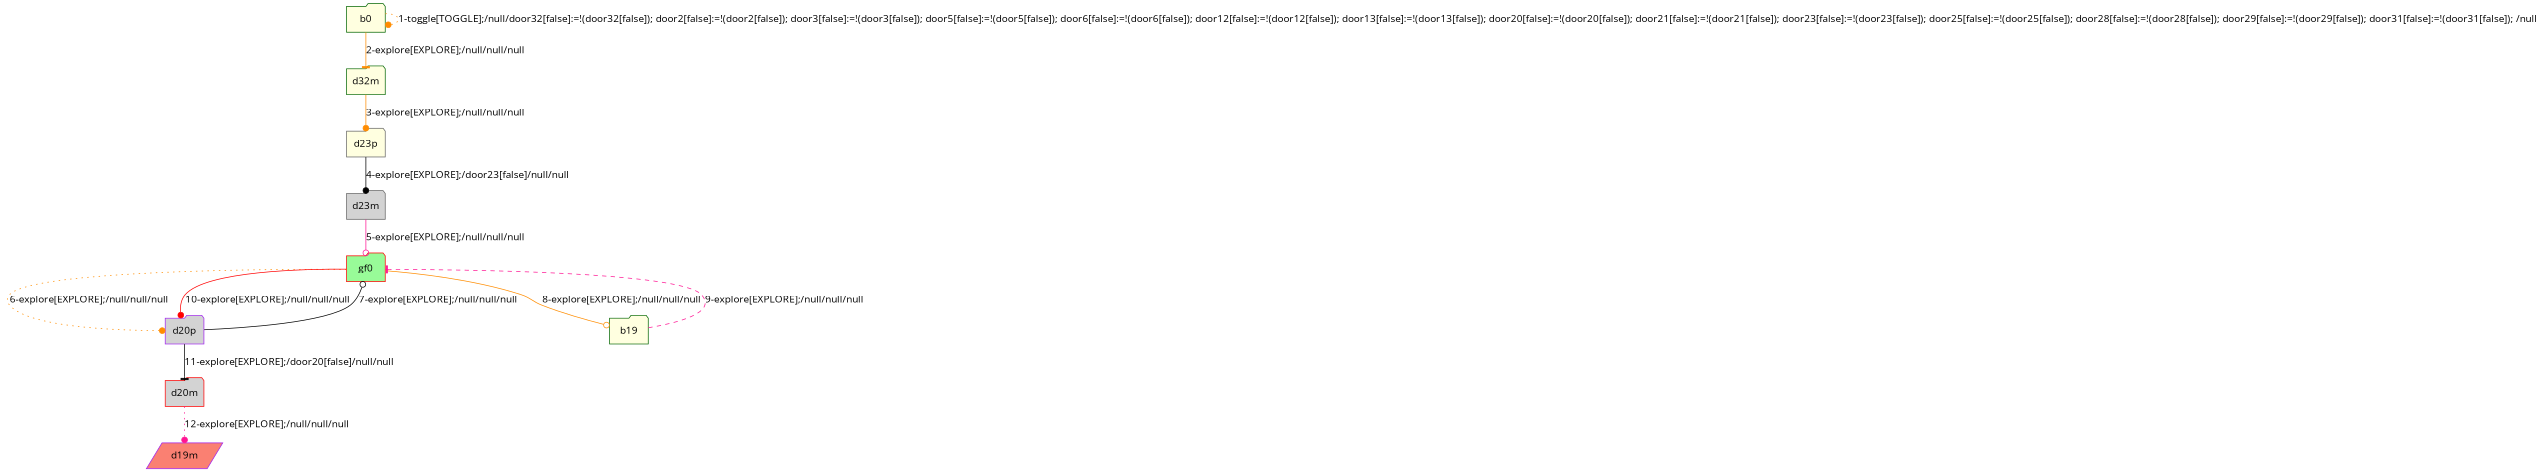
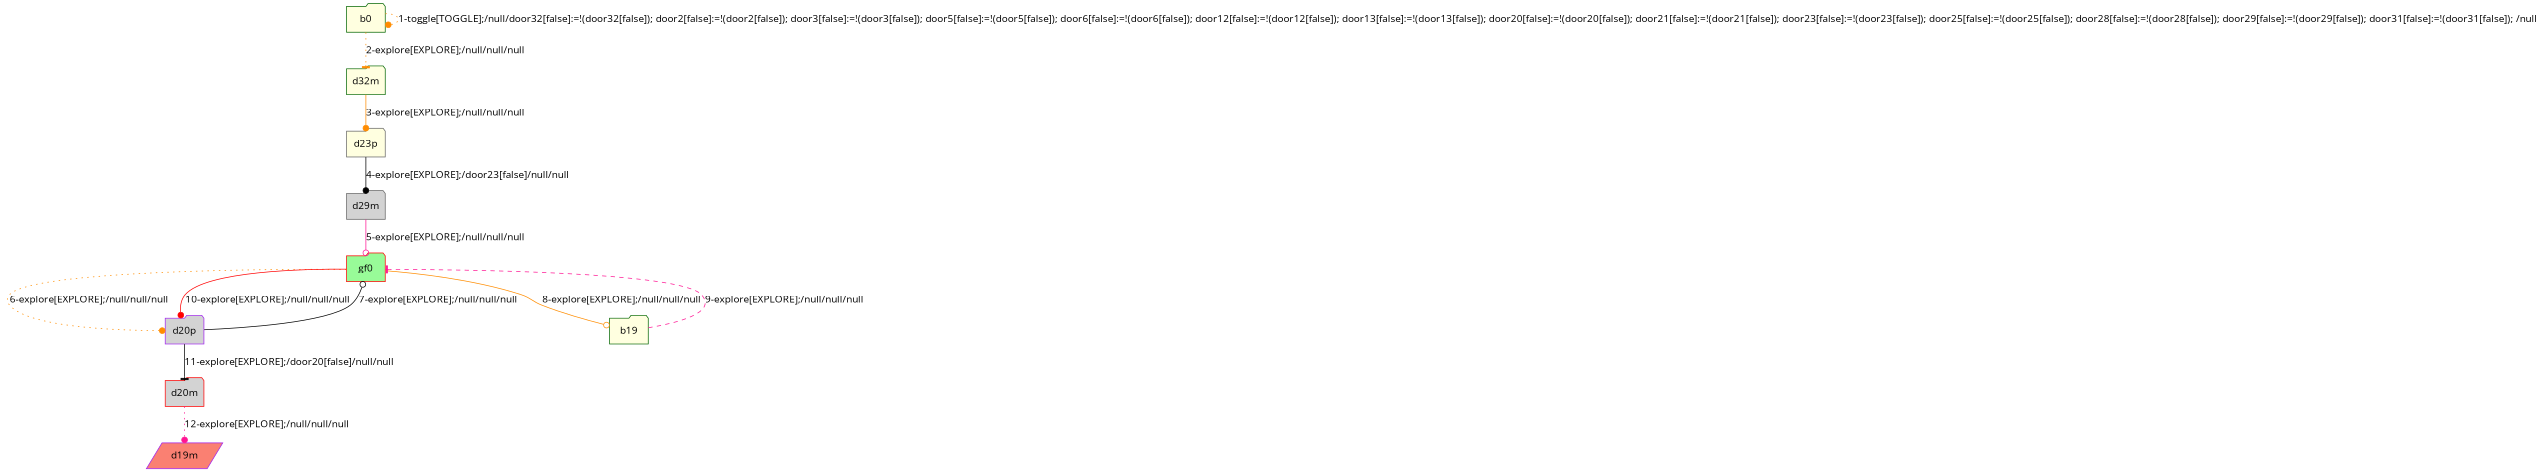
edge "b0" -> "d32m": style solid -> dotted
node "d23m": label "d23m" -> "d29m"
